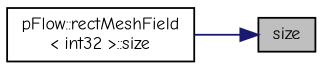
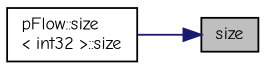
node "pFlow::rectMeshField < int32 >::size": label "pFlow::rectMeshField < int32 >::size" -> "pFlow::size < int32 >::size"
